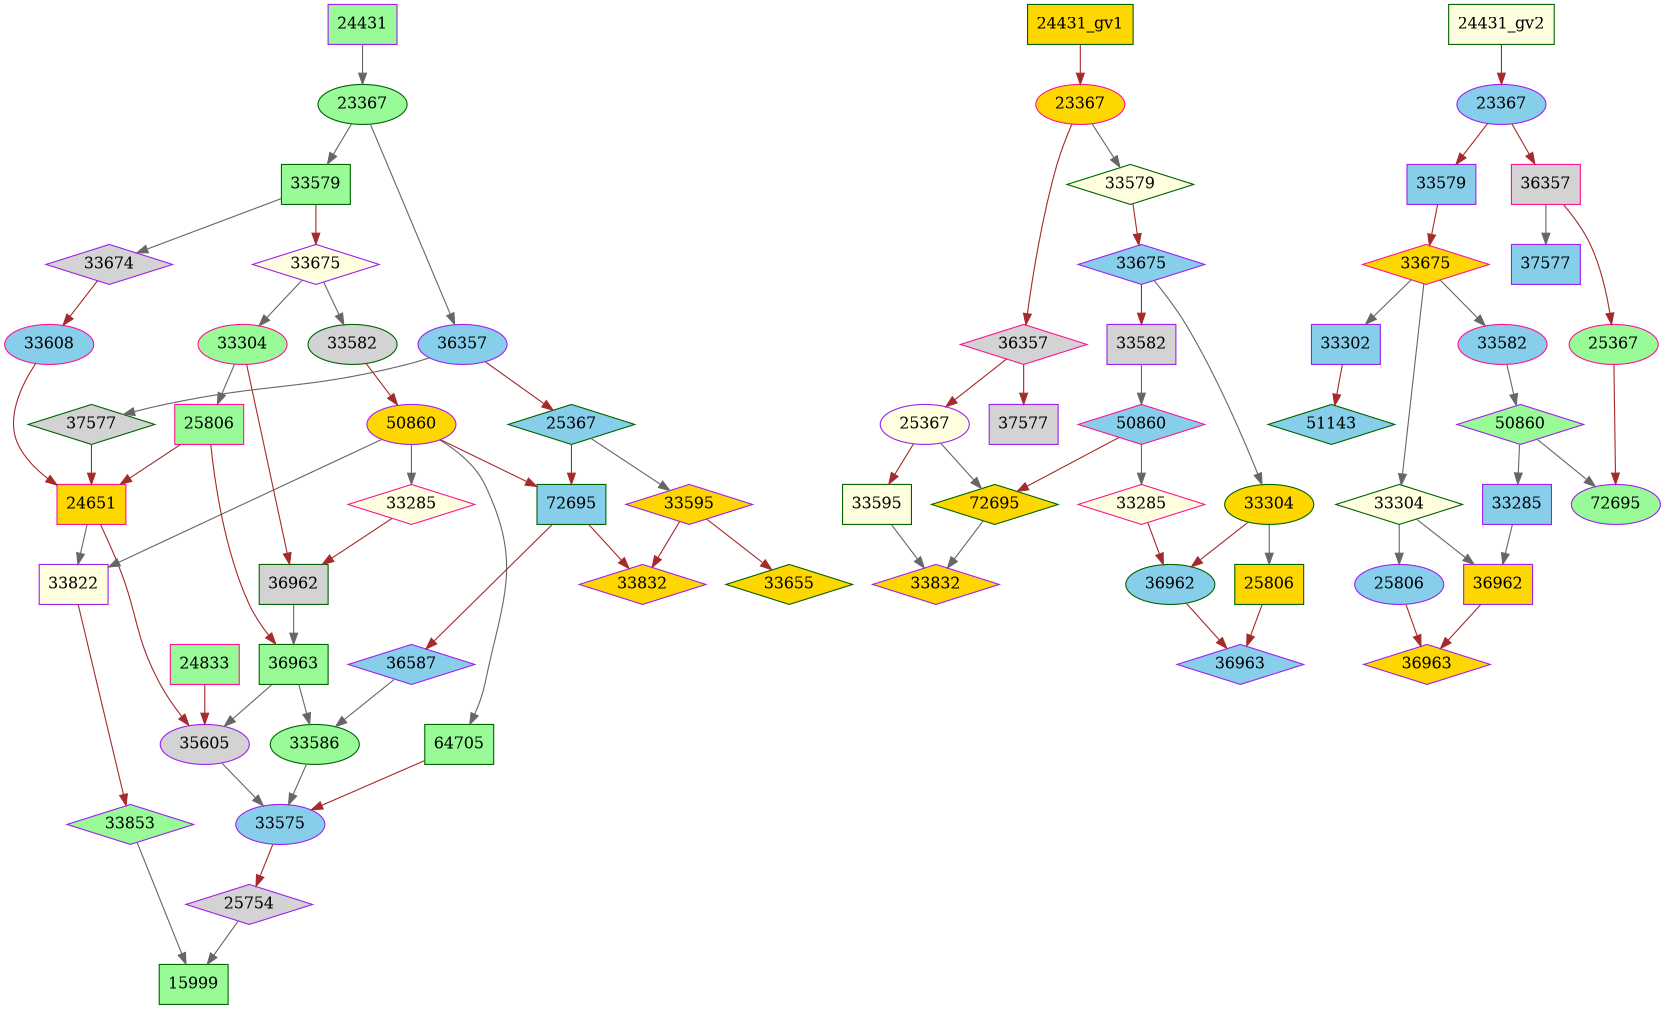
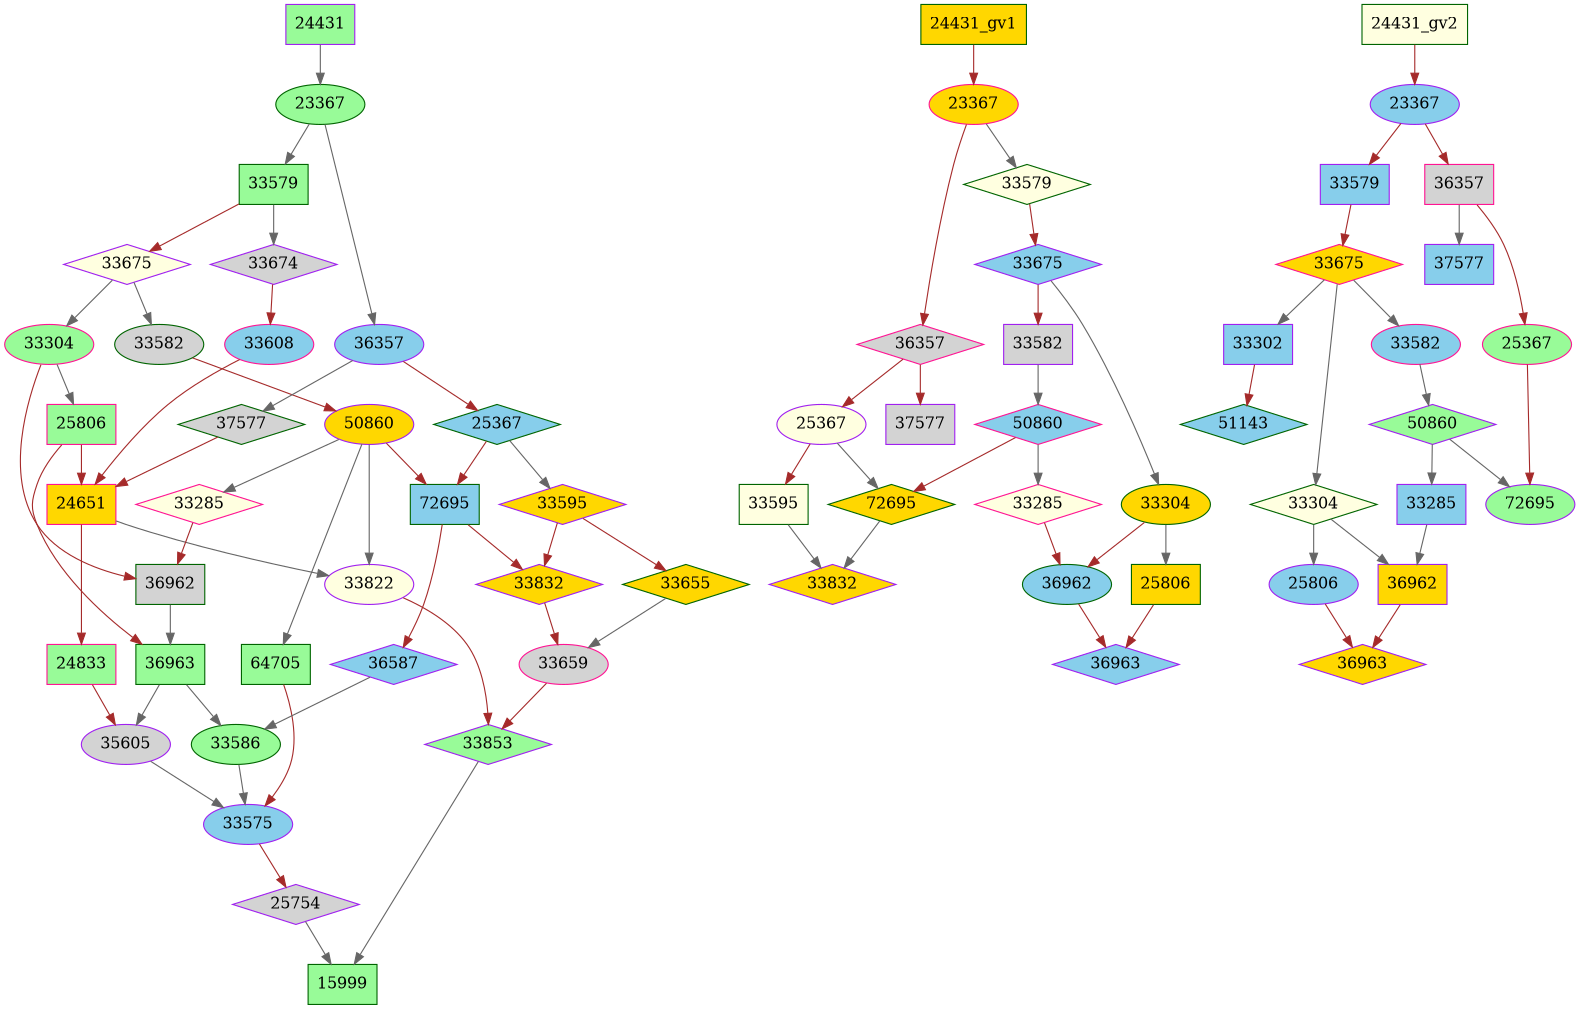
node "33822": shape box -> ellipse
edge "24651" -> "35605": now "24651" -> "24833"
node "33659": added
